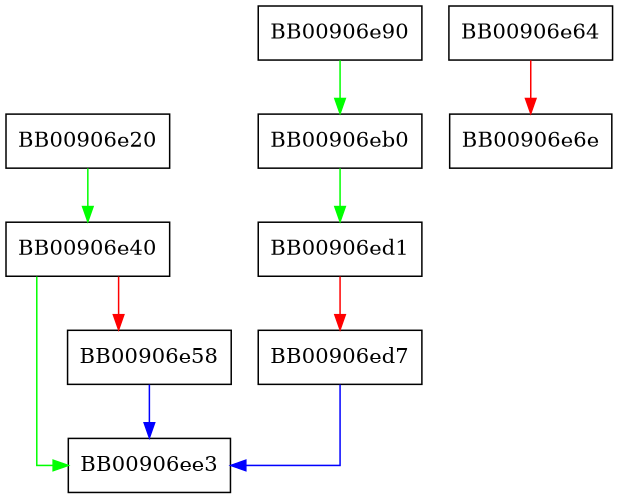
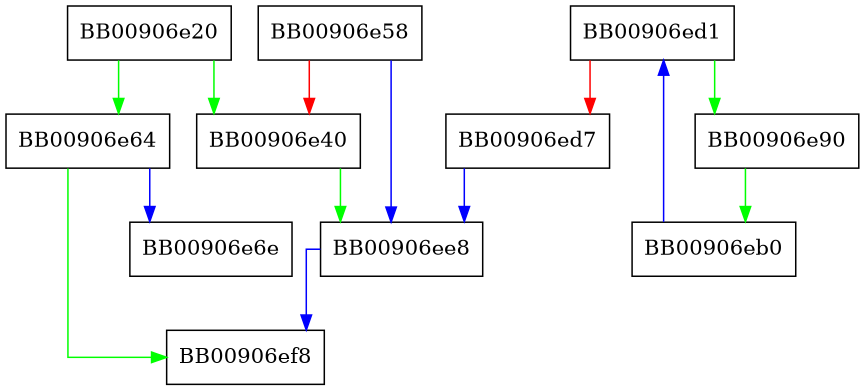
edge "BB00906e20" -> "BB00906e64": added
edge "BB00906e64" -> "BB00906e6e": color red -> blue
edge "BB00906ed1" -> "BB00906e90": added
edge "BB00906eb0" -> "BB00906ed1": color green -> blue
edge "BB00906e40" -> "BB00906e58": reversed
node "BB00906ef8": added
node "BB00906ee3": label "BB00906ee3" -> "BB00906ee8"
